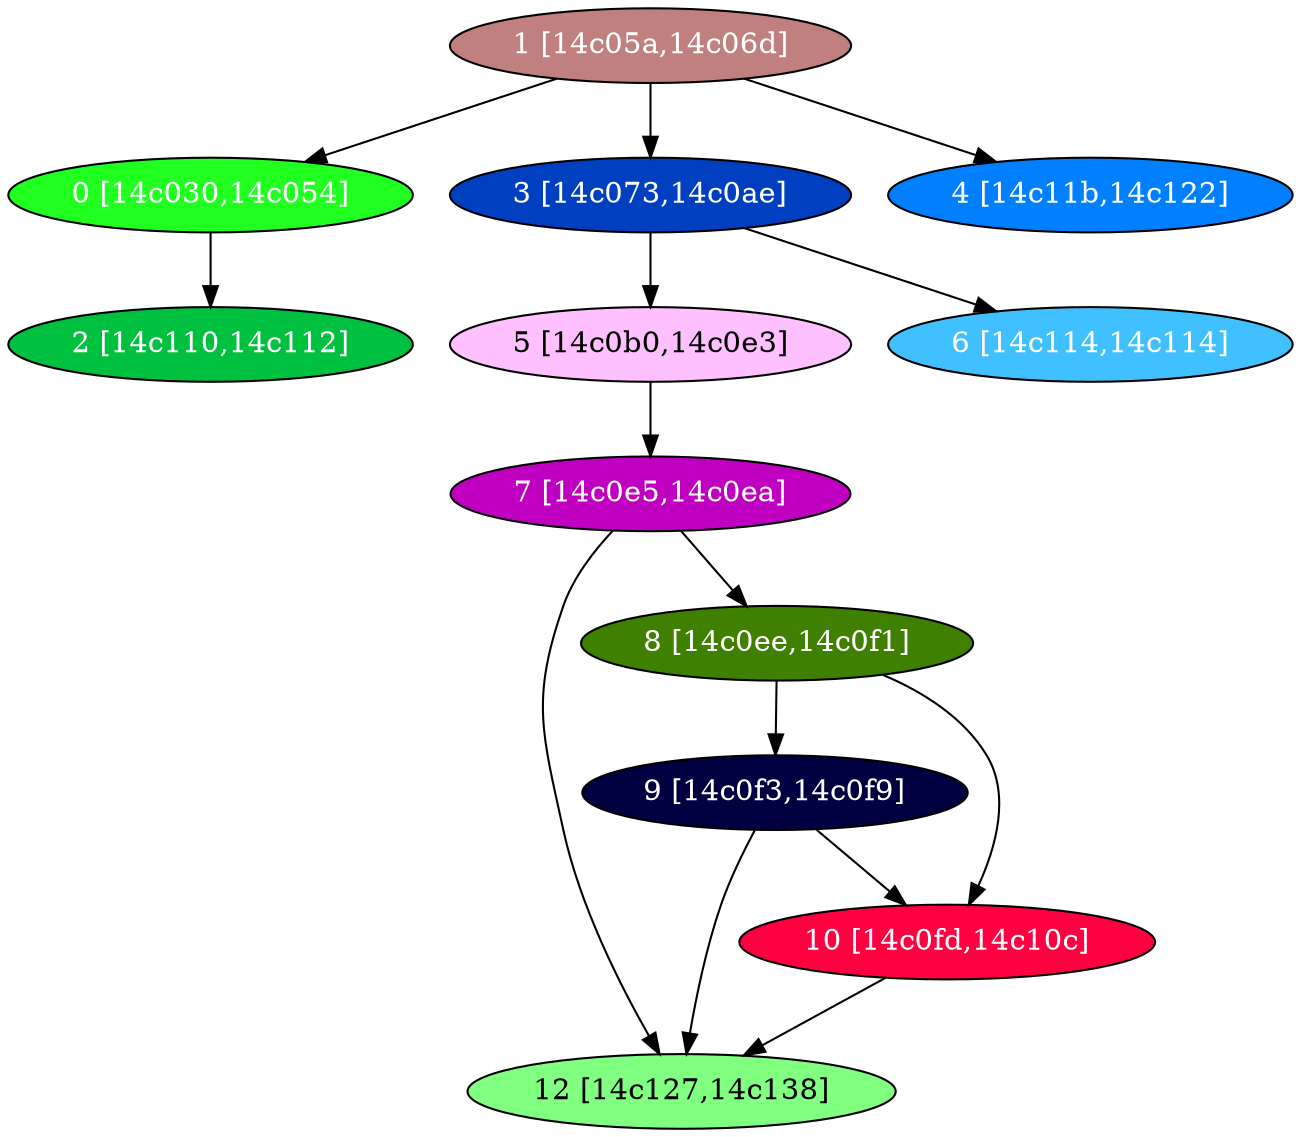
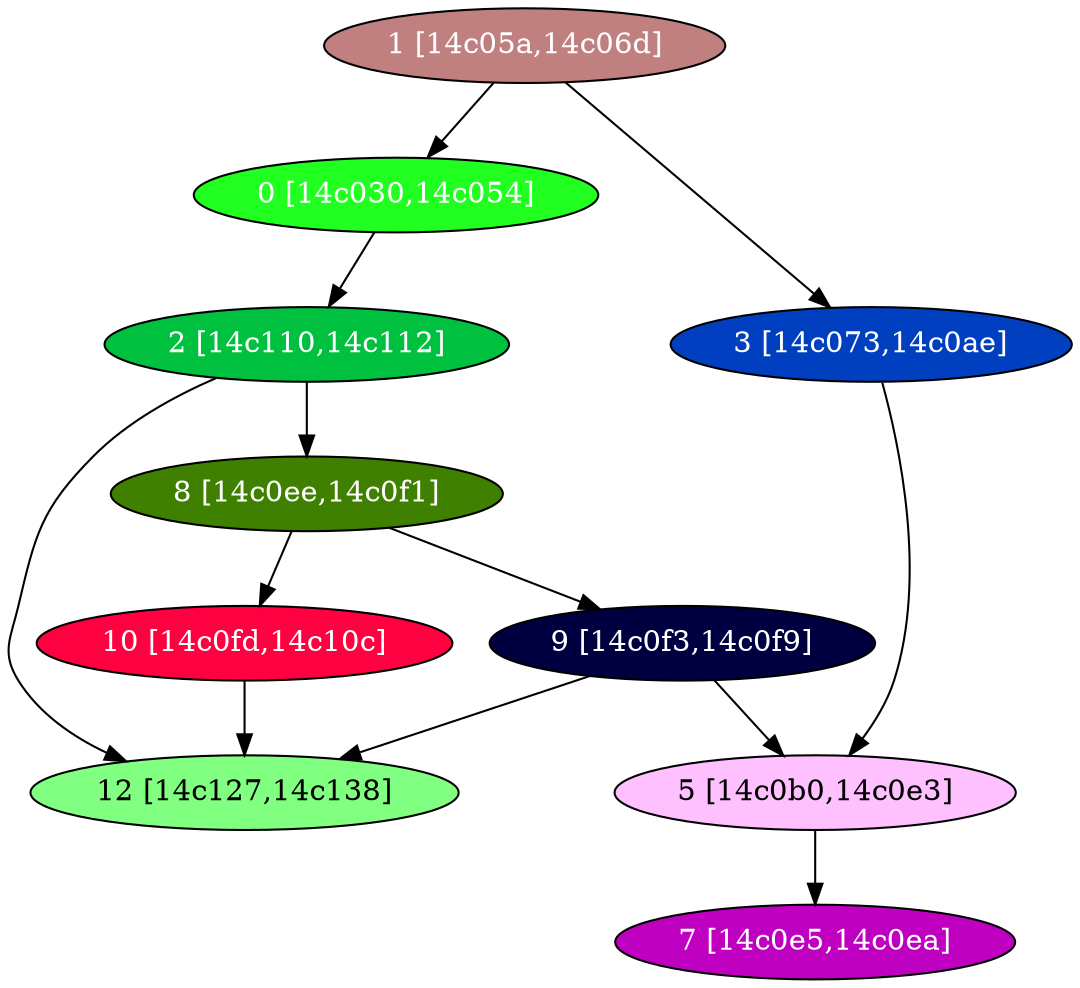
node "4 [14c11b,14c122]": removed
node "6 [14c114,14c114]": removed
edge "7 [14c0e5,14c0ea]" -> "8 [14c0ee,14c0f1]": now "2 [14c110,14c112]" -> "8 [14c0ee,14c0f1]"
edge "7 [14c0e5,14c0ea]" -> "12 [14c127,14c138]": now "2 [14c110,14c112]" -> "12 [14c127,14c138]"
edge "9 [14c0f3,14c0f9]" -> "10 [14c0fd,14c10c]": now "9 [14c0f3,14c0f9]" -> "5 [14c0b0,14c0e3]"
